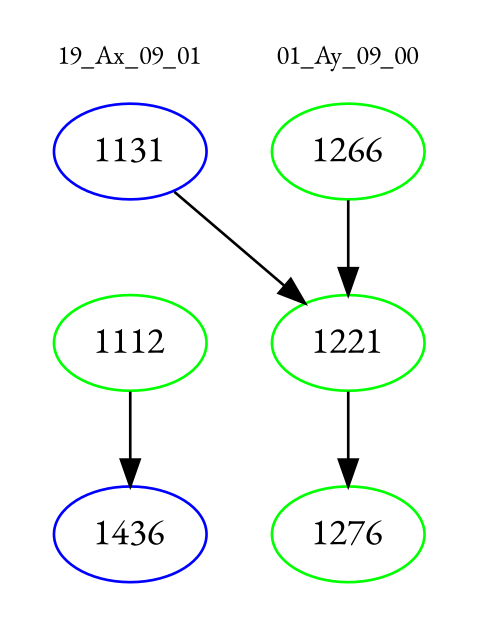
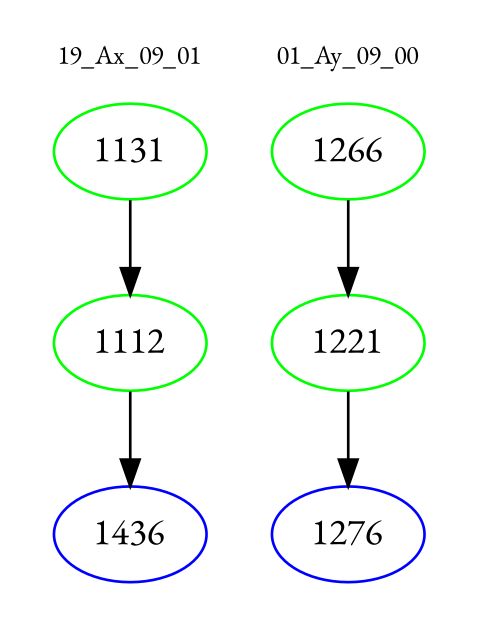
node "1131": color blue -> green
edge "1131" -> "1221": now "1131" -> "1112"
node "1276": color green -> blue
